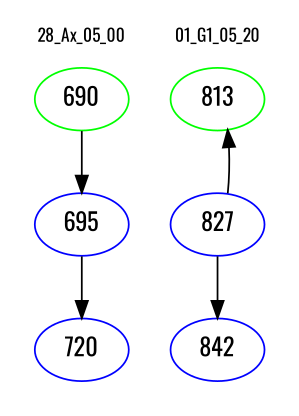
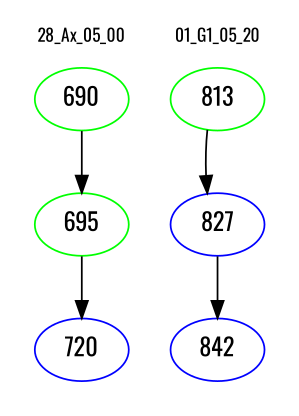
edge "827" -> "813": reversed
node "695": color blue -> green
